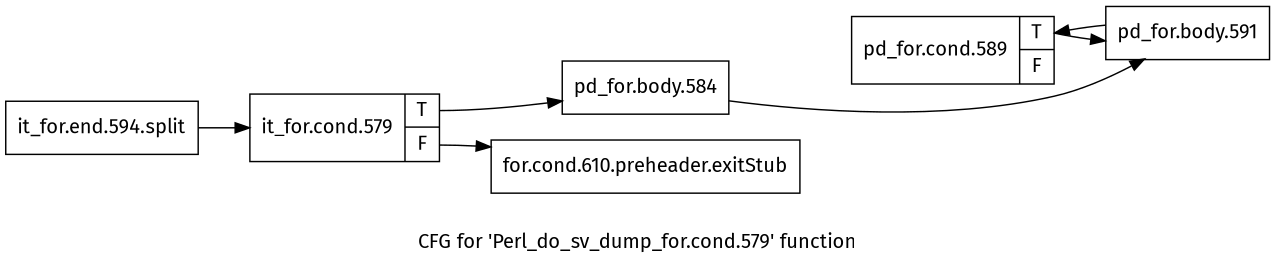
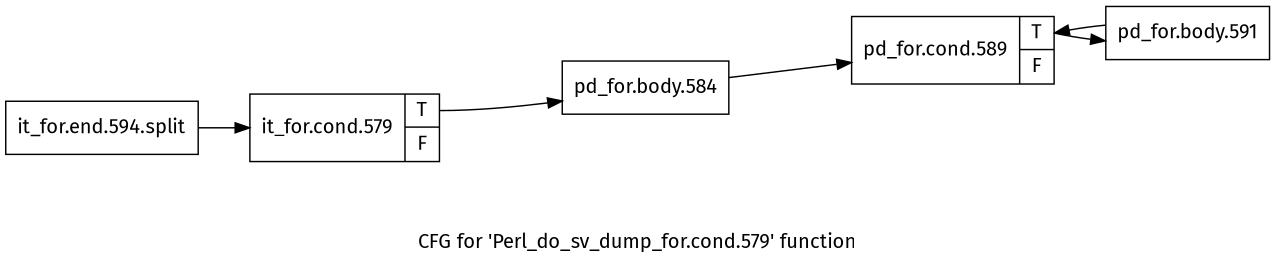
edge "pd_for.body.584" -> "pd_for.body.591": now "pd_for.body.584" -> "pd_for.cond.589"
node "for.cond.610.preheader.exitStub": removed
